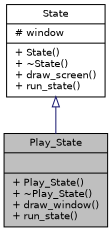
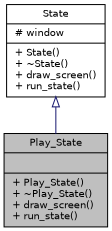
node "Play_State": text "+ draw_window()" -> "+ draw_screen()"
